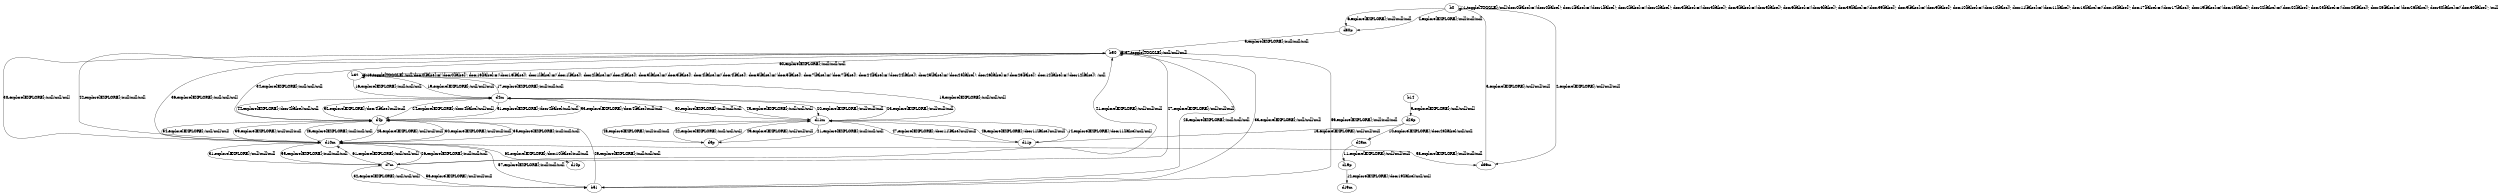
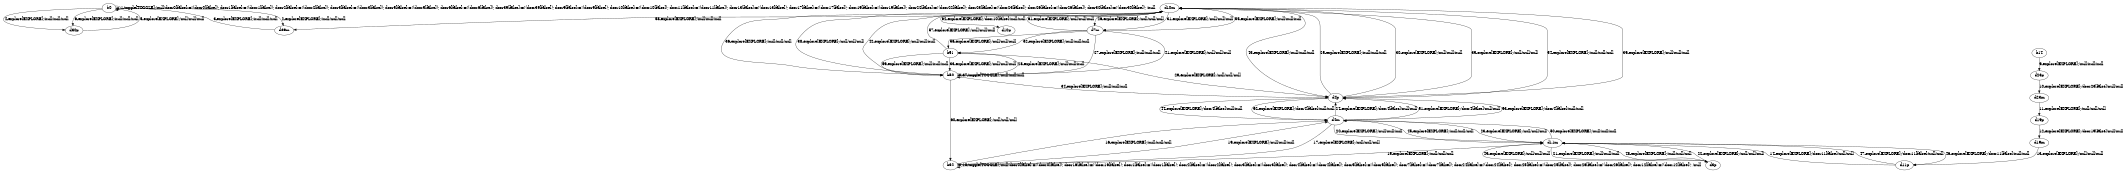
edge "d30p" -> "b50": now "d30p" -> "b0"
edge "d23p" -> "d11p": now "d19m" -> "d11p"
